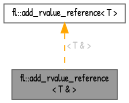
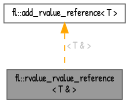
node "fl::add_rvalue_reference < T & >": label "fl::add_rvalue_reference < T & >" -> "fl::rvalue_rvalue_reference < T & >"
